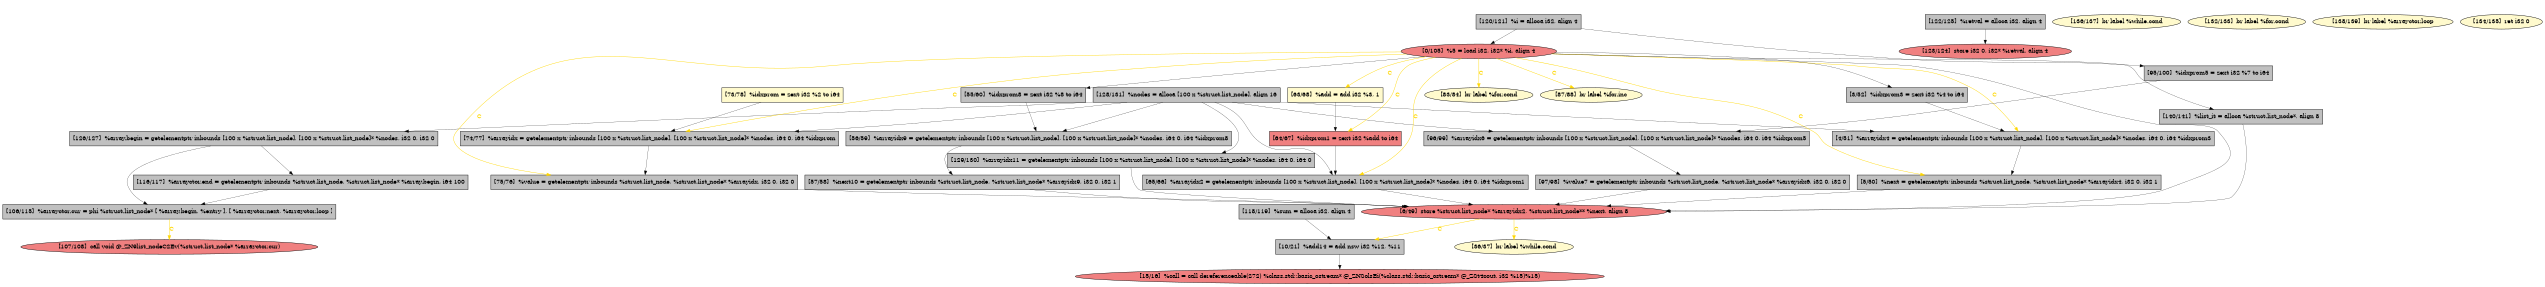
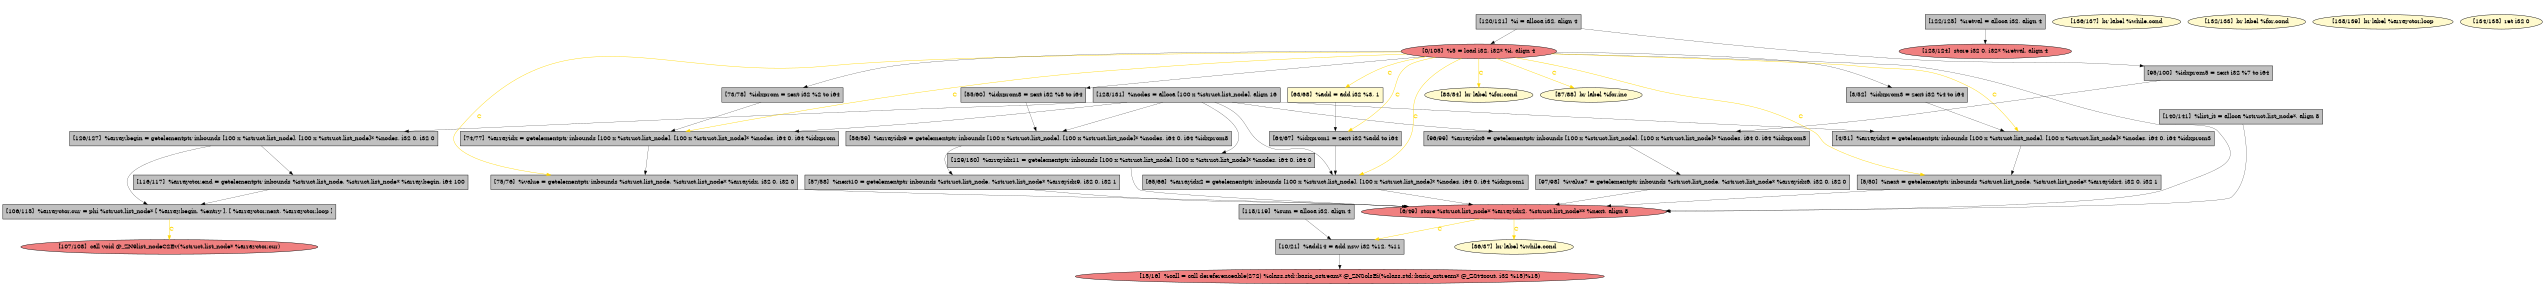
edge "[0/105]  %5 = load i32, i32* %i, align 4" -> "[140/141]  %list_it = alloca %struct.list_node*, align 8": now "[0/105]  %5 = load i32, i32* %i, align 4" -> "[73/78]  %idxprom = zext i32 %2 to i64"
node "[73/78]  %idxprom = zext i32 %2 to i64": fillcolor lemonchiffon -> grey
node "[64/67]  %idxprom1 = zext i32 %add to i64": fillcolor lightcoral -> grey
